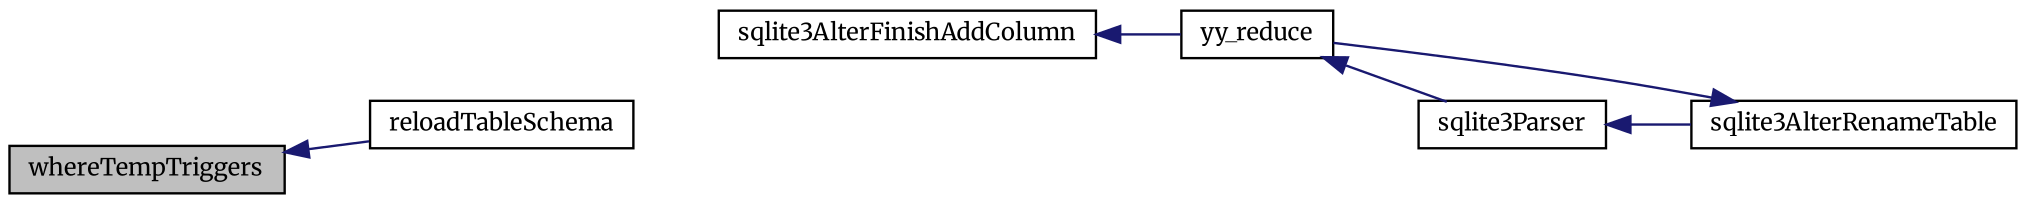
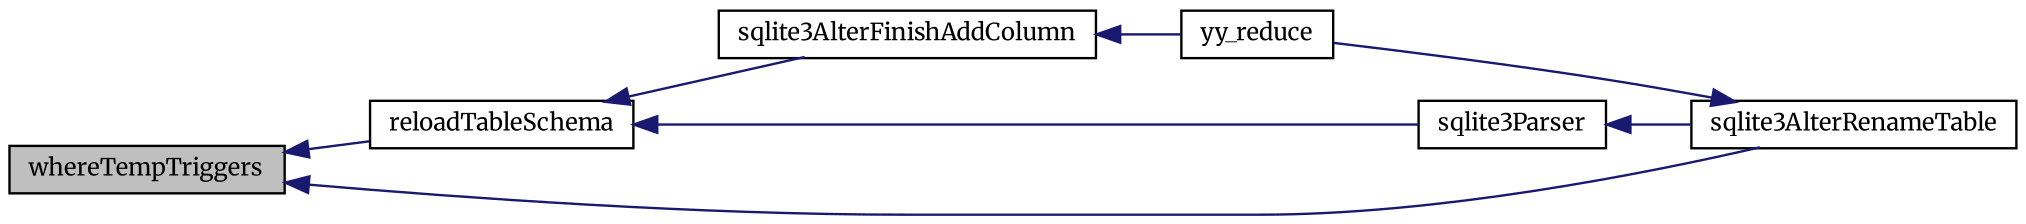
edge "sqlite3AlterFinishAddColumn" -> "reloadTableSchema": added
edge "sqlite3Parser" -> "yy_reduce": now "sqlite3Parser" -> "reloadTableSchema"
edge "sqlite3AlterRenameTable" -> "whereTempTriggers": added
